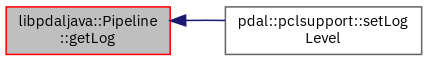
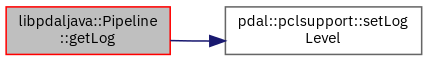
edge "pdal::pclsupport::setLog Level" -> "libpdaljava::Pipeline ::getLog": reversed
